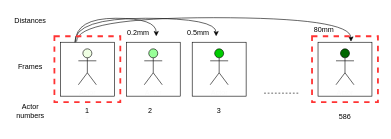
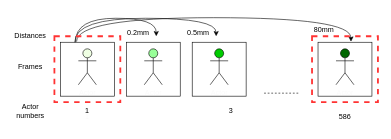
node "Distances": moved (30, 21) -> (30, 36)
node "2": removed
node "3": moved (219, 111) -> (231, 111)
